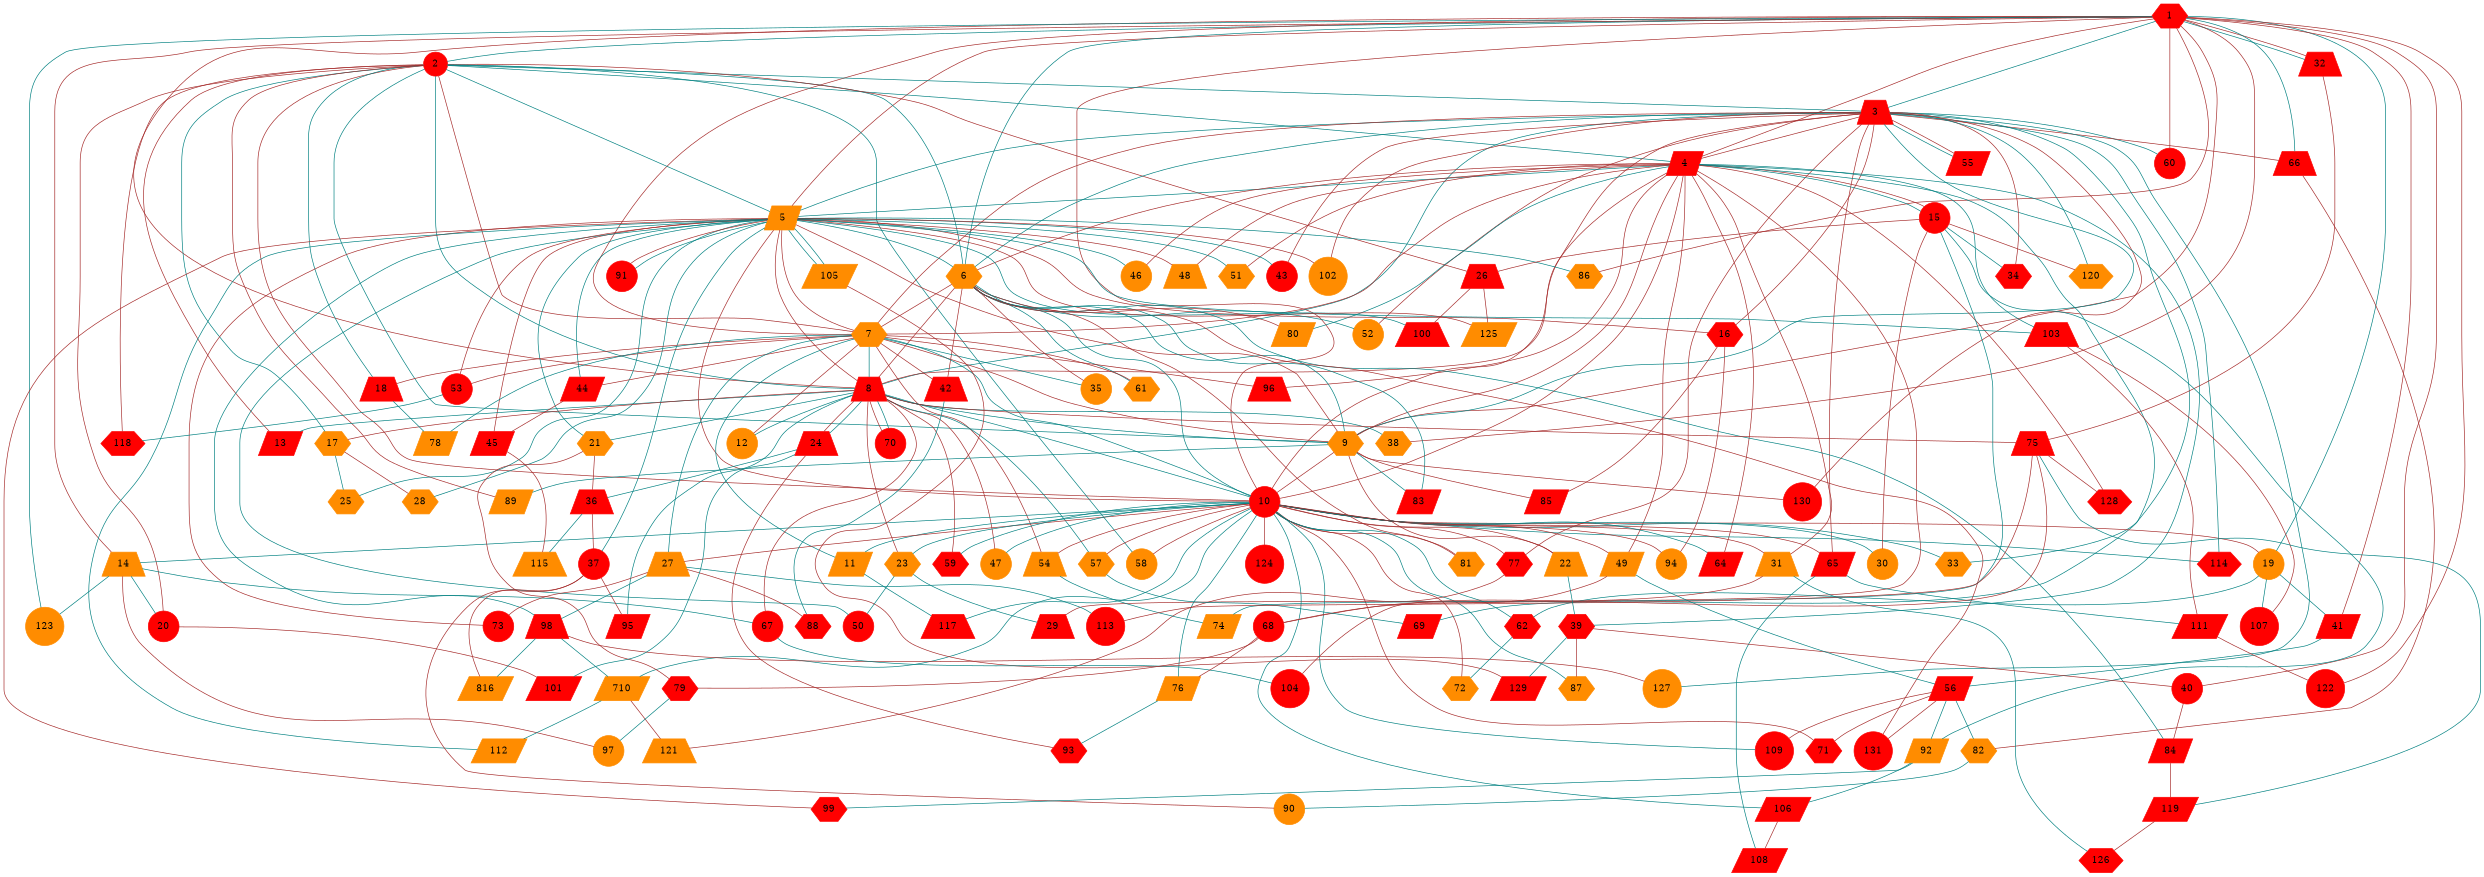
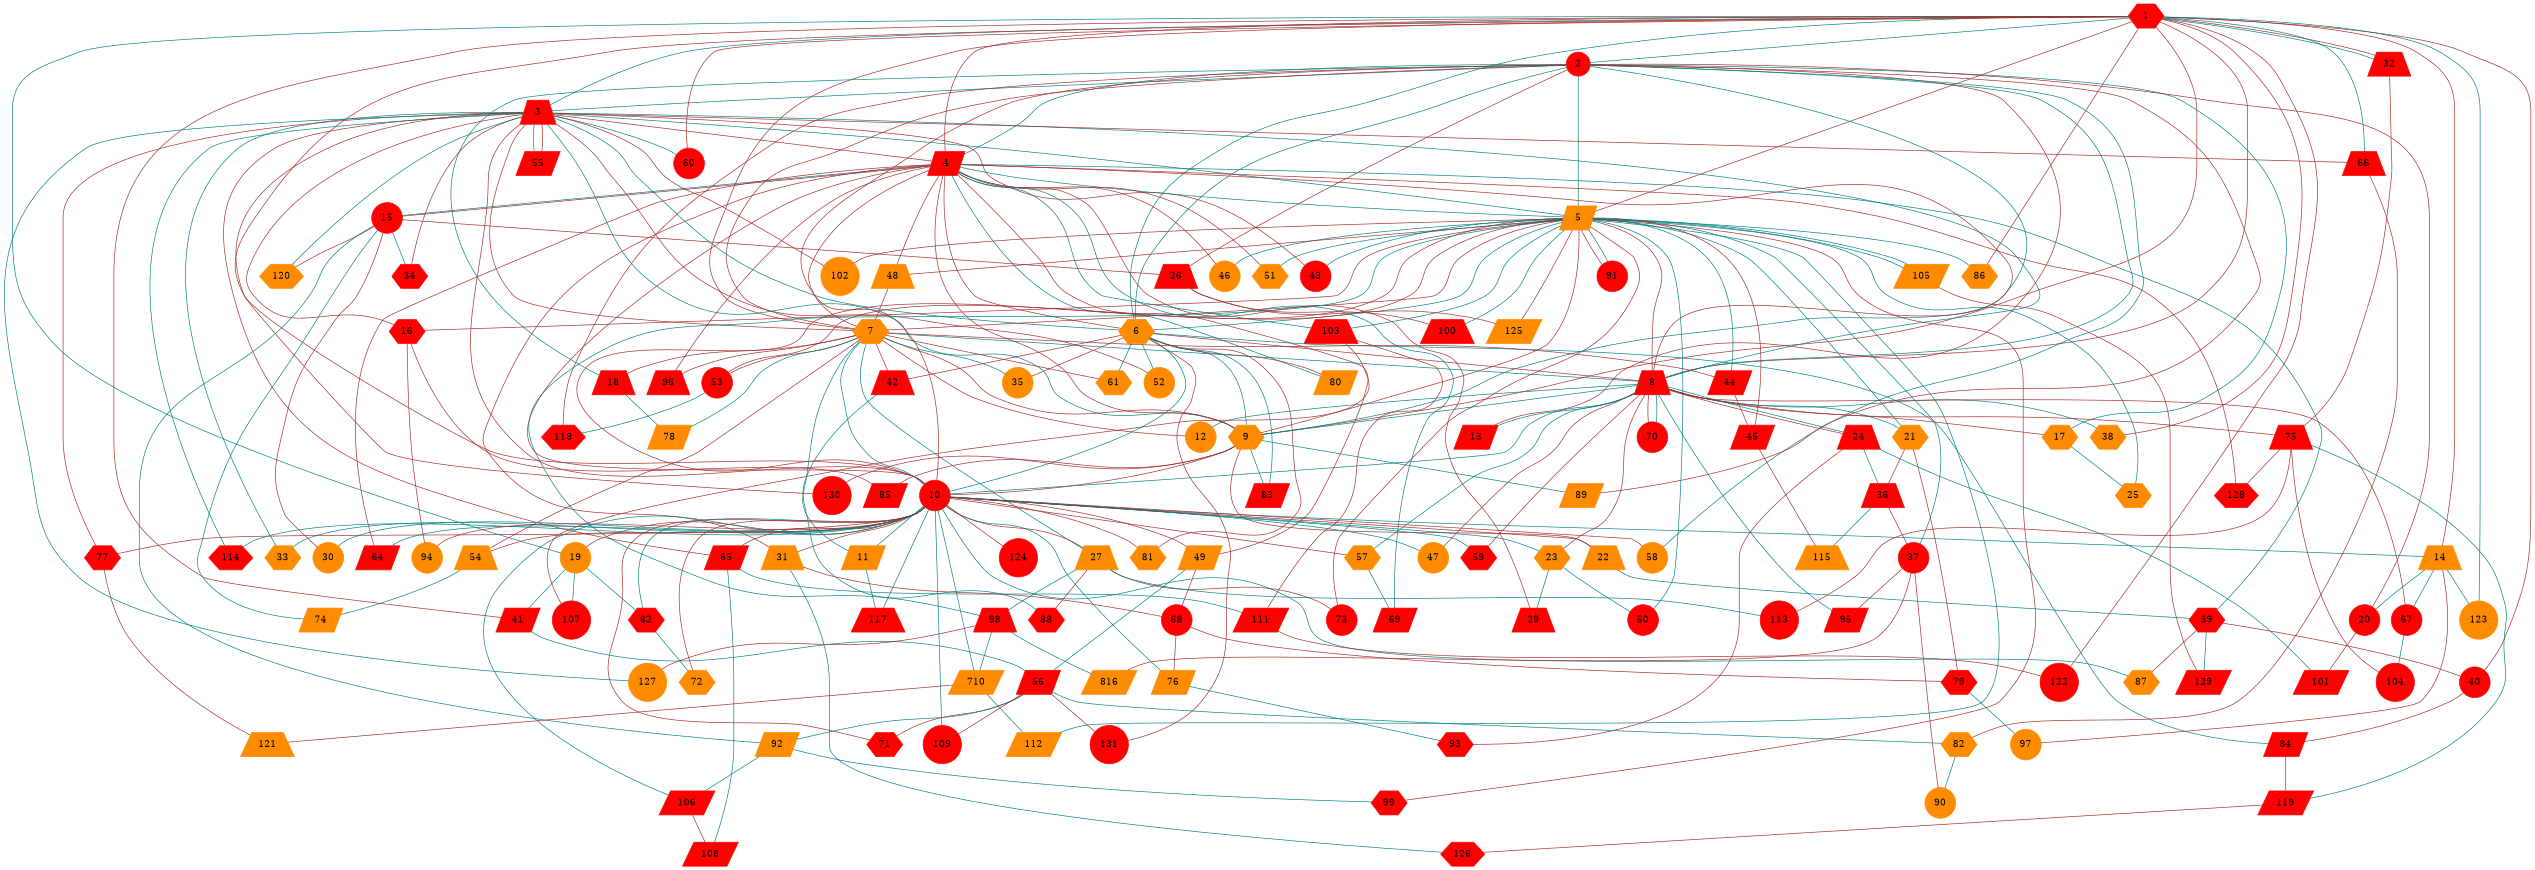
edge "6" -- "7": now "48" -- "7"
node "28": removed
